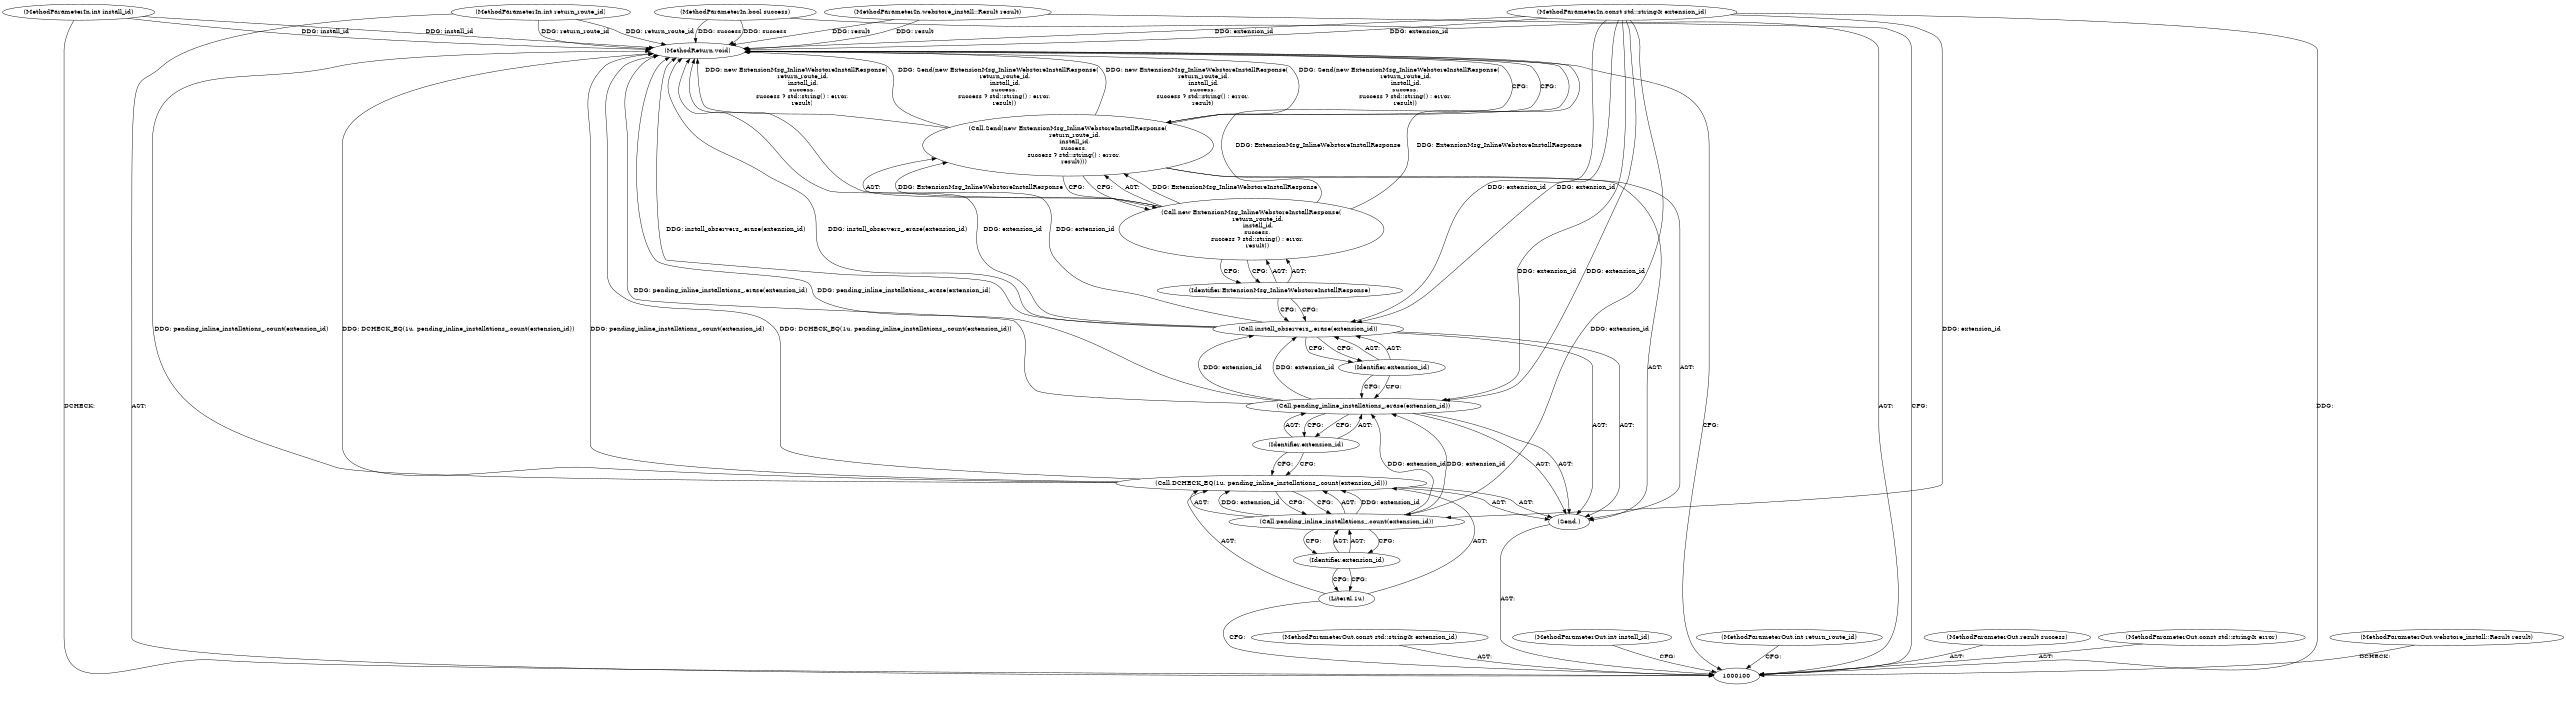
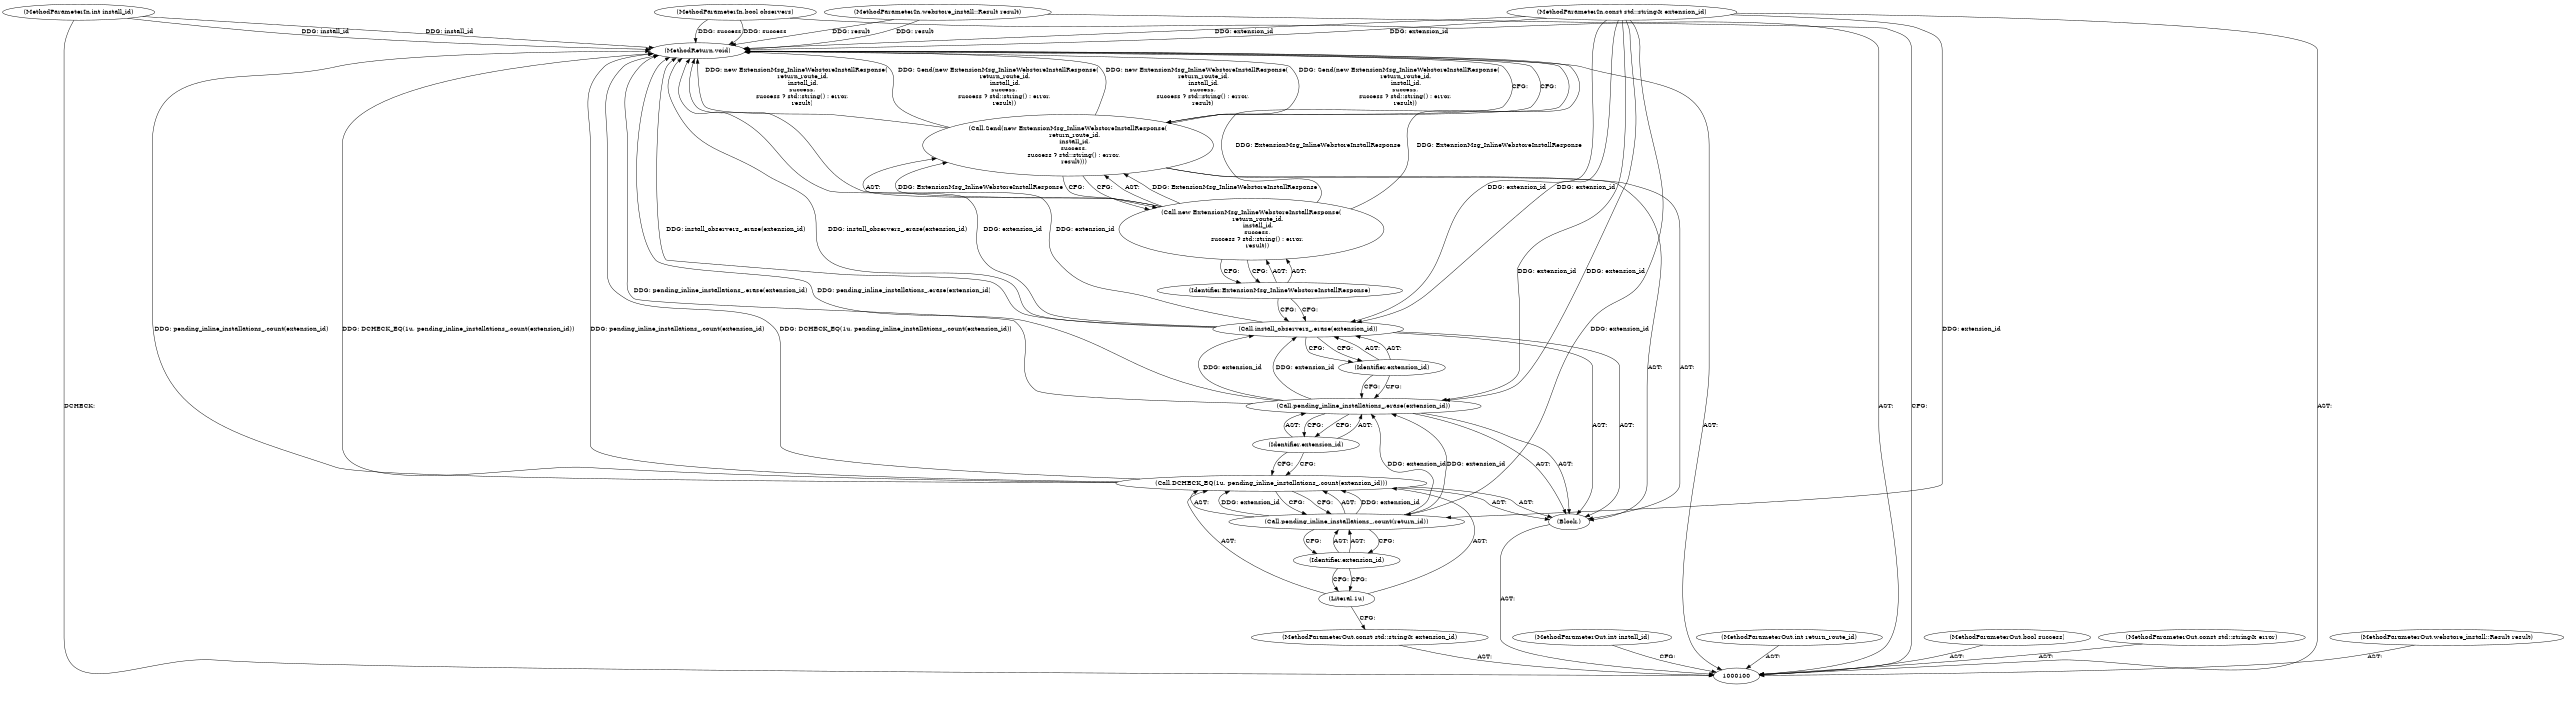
node "(MethodParameterIn,int return_route_id)": removed
node "(MethodParameterIn,bool success)": label "(MethodParameterIn,bool success)" -> "(MethodParameterIn,bool observers)"
edge "(MethodParameterIn,const std::string& extension_id)" -> "1000100": label "DDG: " -> "AST: "
edge "(MethodReturn,void)" -> "1000100": label "CFG: " -> "AST: "
node "(Call,pending_inline_installations_.count(extension_id))": label "(Call,pending_inline_installations_.count(extension_id))" -> "(Call,pending_inline_installations_.count(return_id))"
node "(Send,)": label "(Send,)" -> "(Block,)"
node "(MethodParameterOut,result success)": label "(MethodParameterOut,result success)" -> "(MethodParameterOut,bool success)"
edge "(MethodParameterOut,int return_route_id)" -> "1000100": label "CFG: " -> "AST: "
edge "(MethodParameterOut,webstore_install::Result result)" -> "1000100": label "DCHECK: " -> "AST: "
edge "(Literal,1u)" -> "1000100": now "(Literal,1u)" -> "(MethodParameterOut,const std::string& extension_id)"
